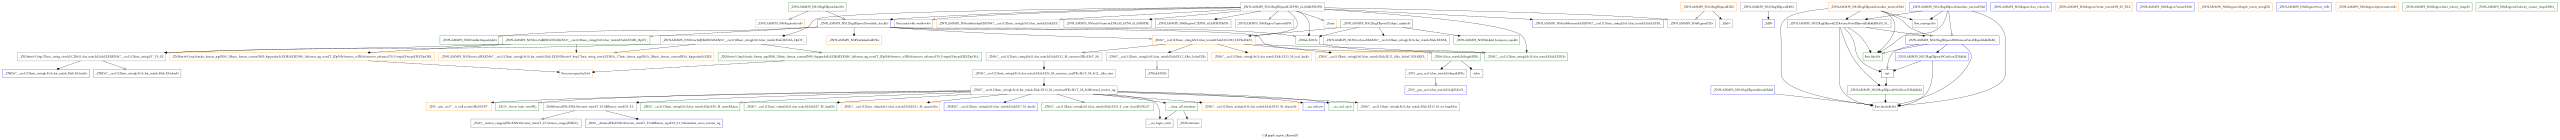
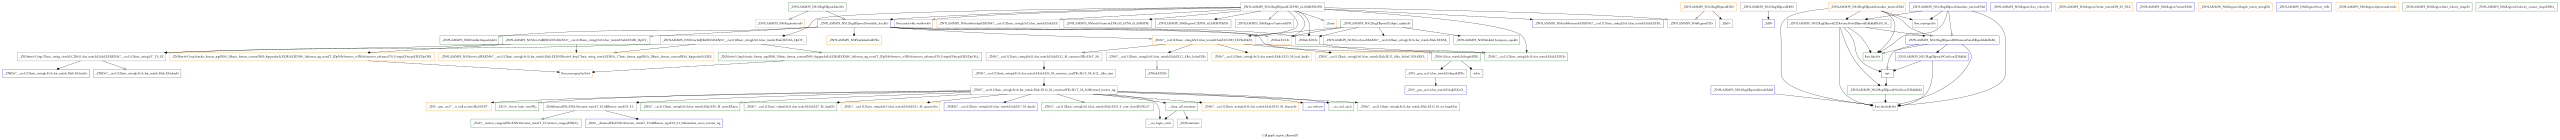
node "_ZNSaIcEC1Ev": added
edge "_ZN9__gnu_cxx11char_traitsIcE6lengthEPKc" -> "_ZN9__gnu_cxx11char_traitsIcE2eqERKcS3_": arrowhead onormal -> normal
